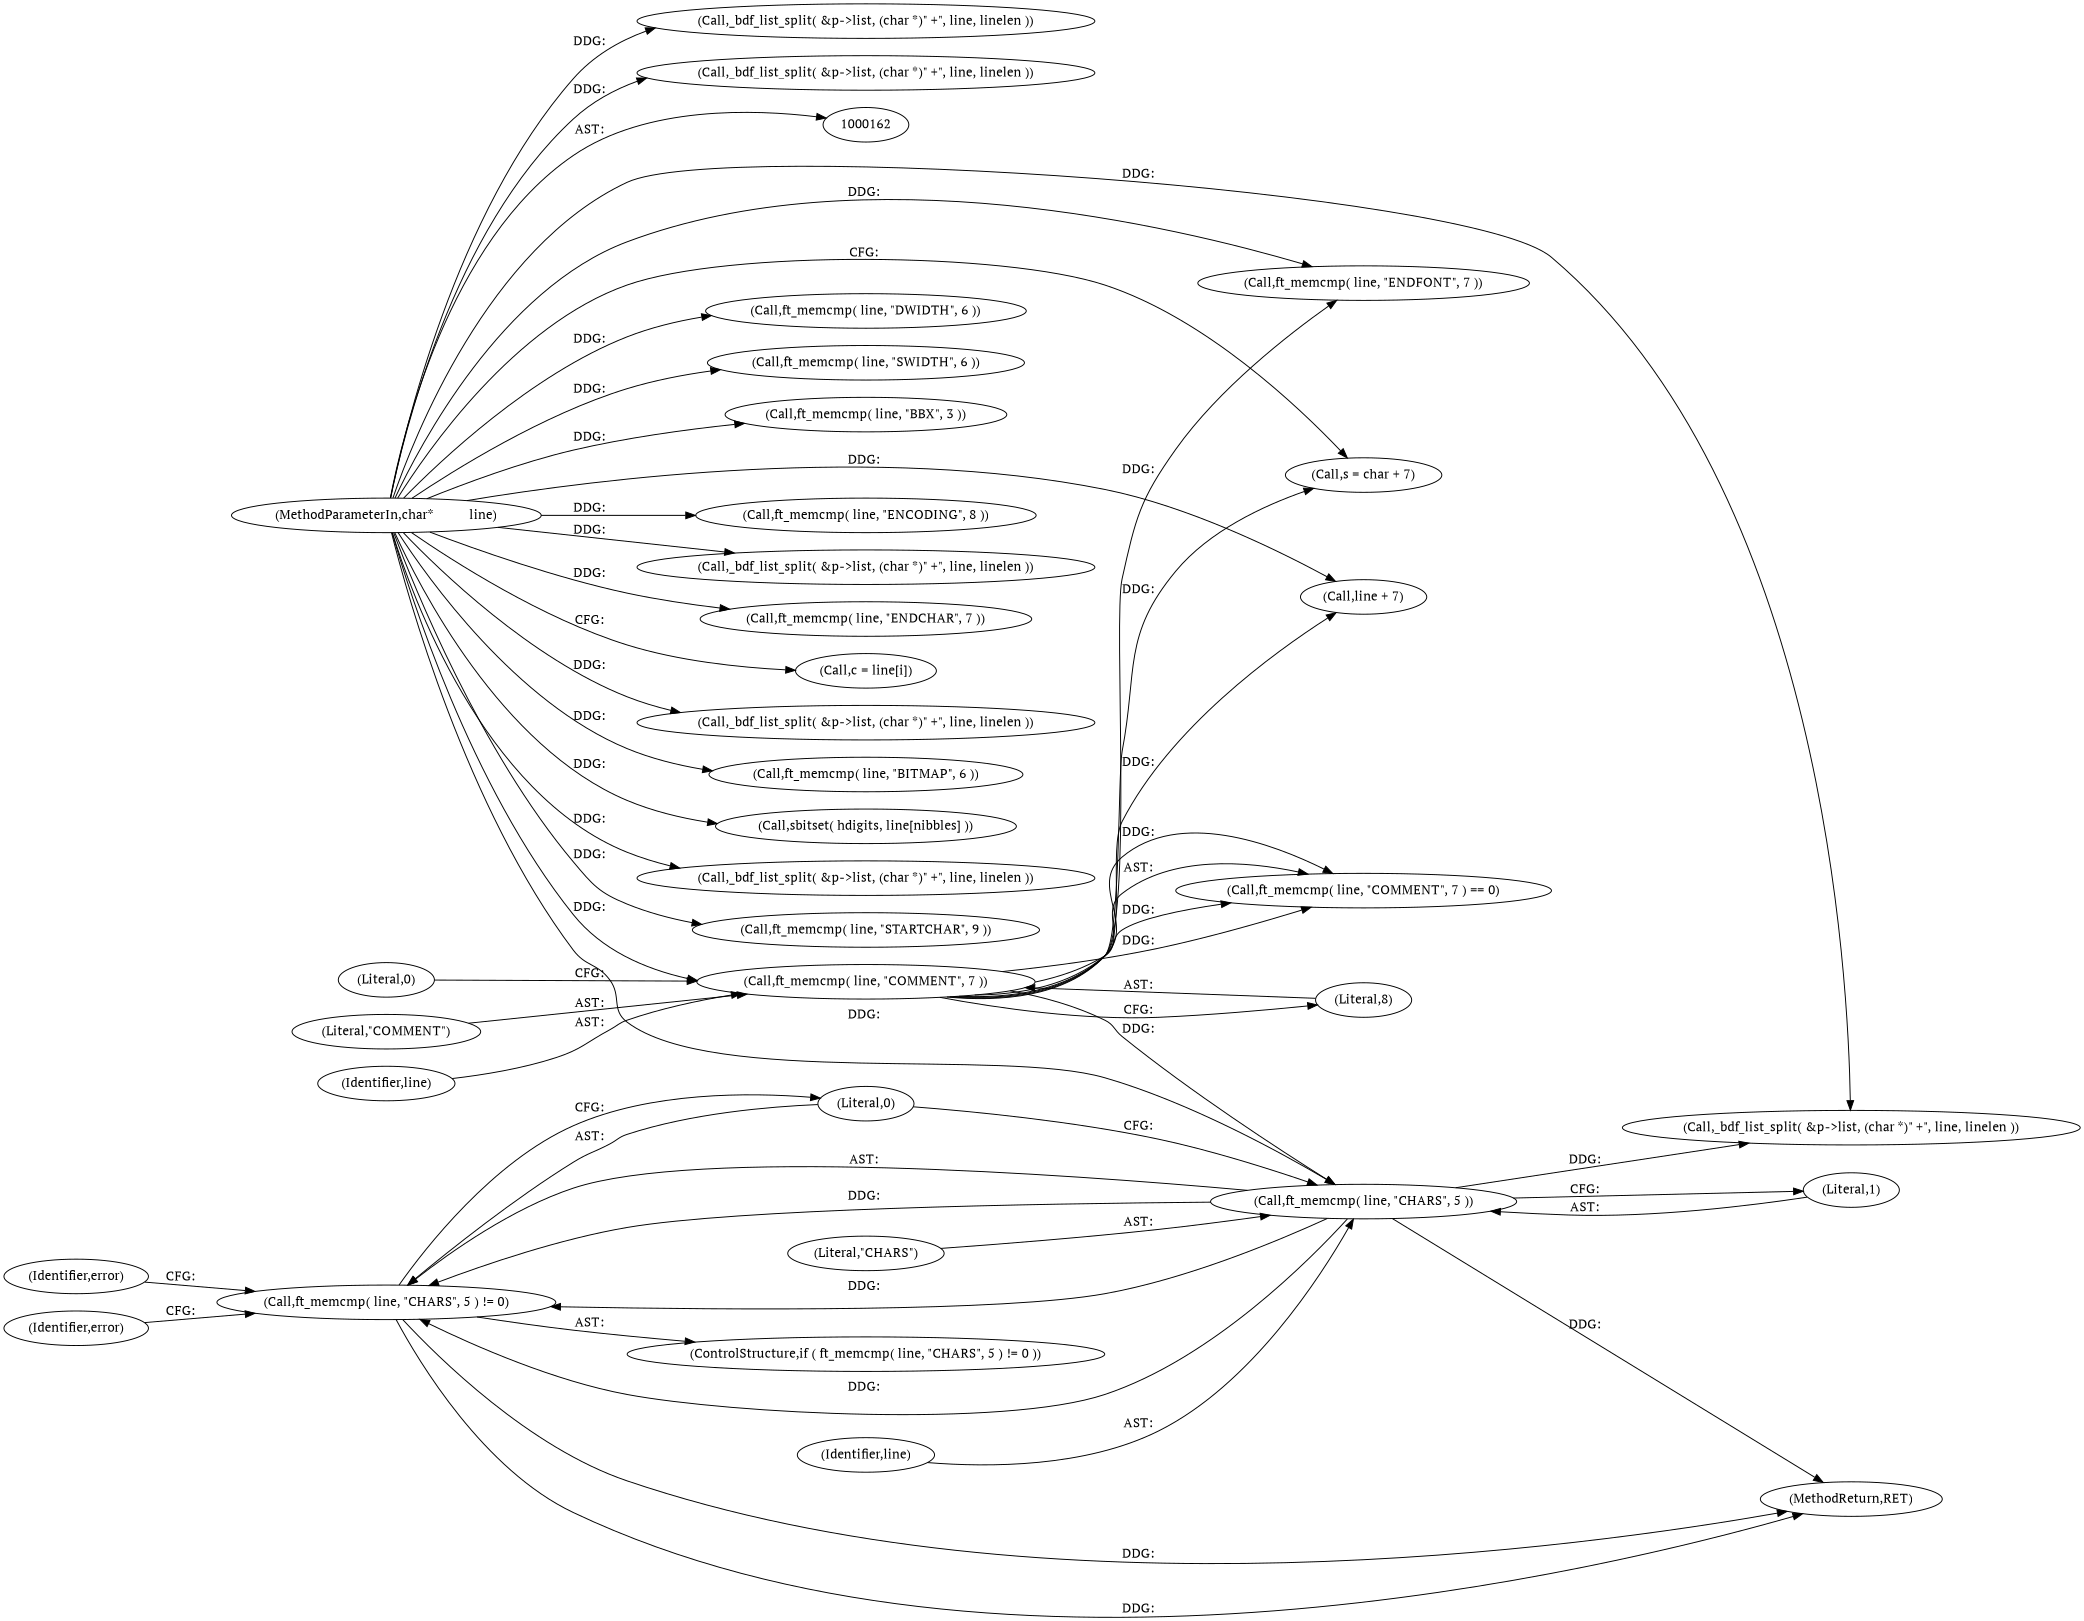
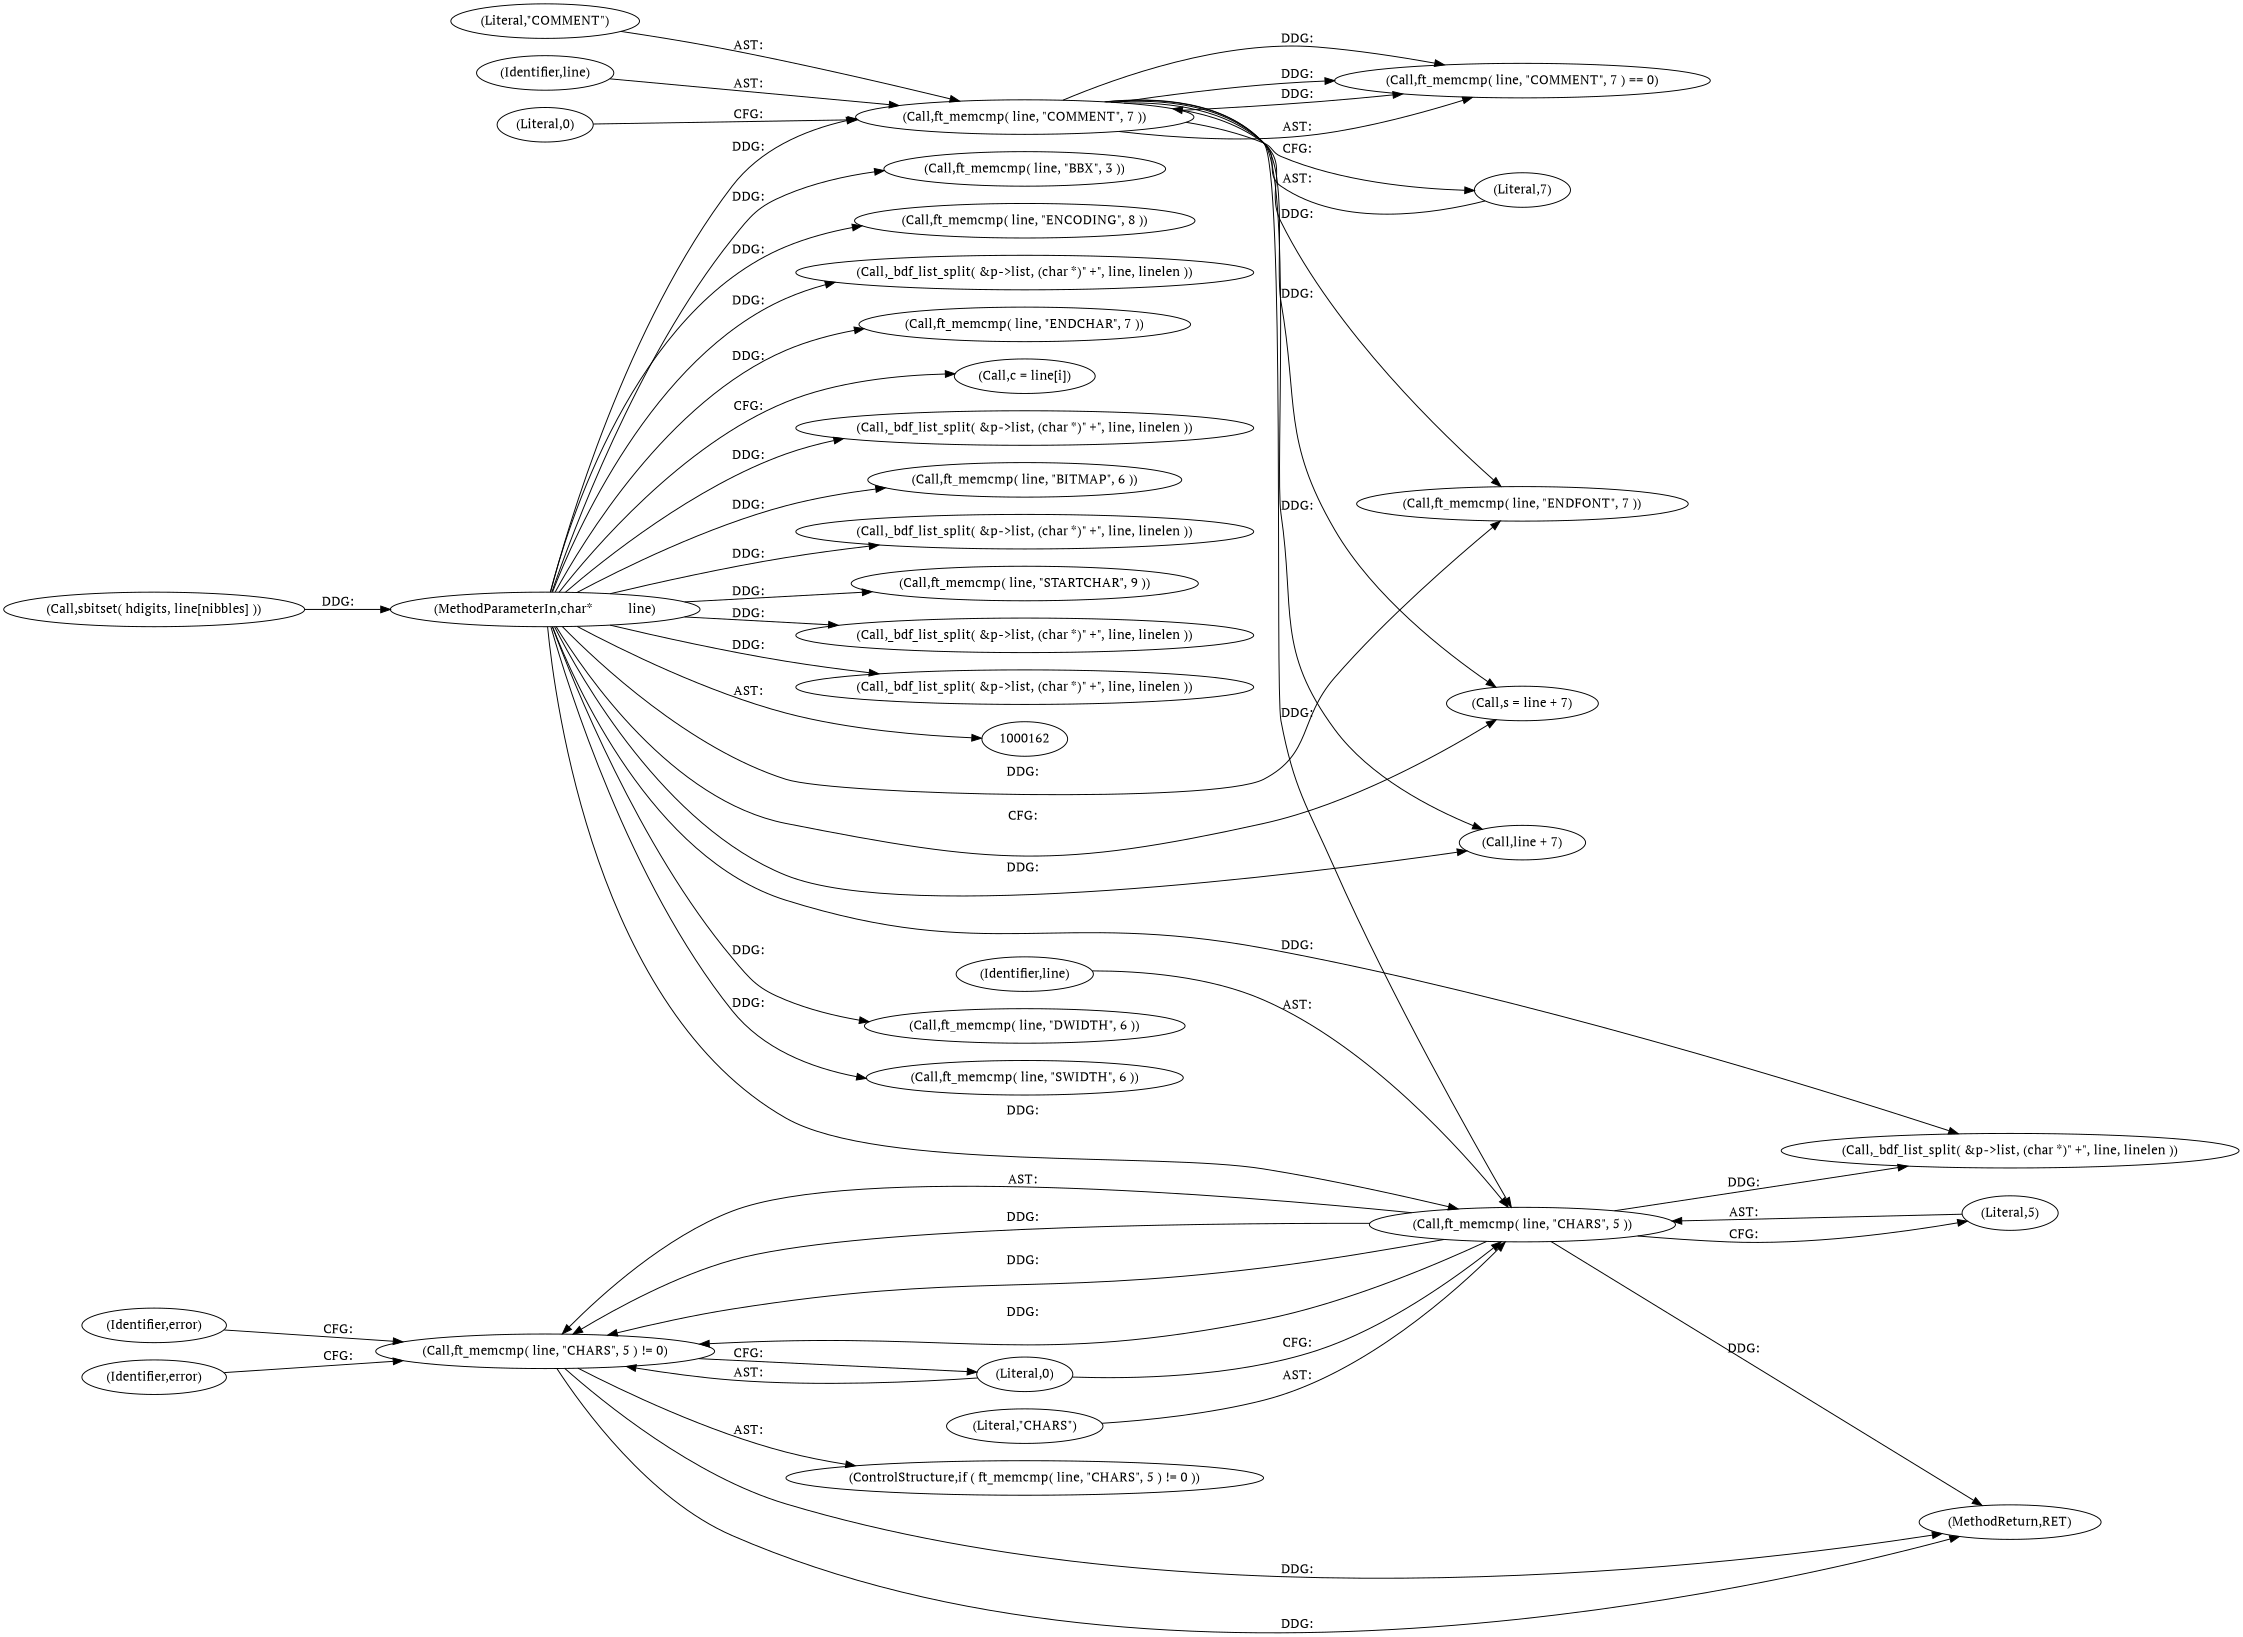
node "(Call,s = char + 7)": label "(Call,s = char + 7)" -> "(Call,s = line + 7)"
edge "(MethodParameterIn,char*          line)" -> "(Call,sbitset( hdigits, line[nibbles] ))": reversed
node "(Literal,8)": label "(Literal,8)" -> "(Literal,7)"
node "(Literal,1)": label "(Literal,1)" -> "(Literal,5)"
